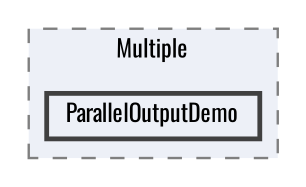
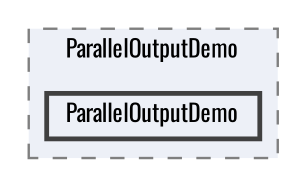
cluster "Multiple": label "Multiple" -> "ParallelOutputDemo"
